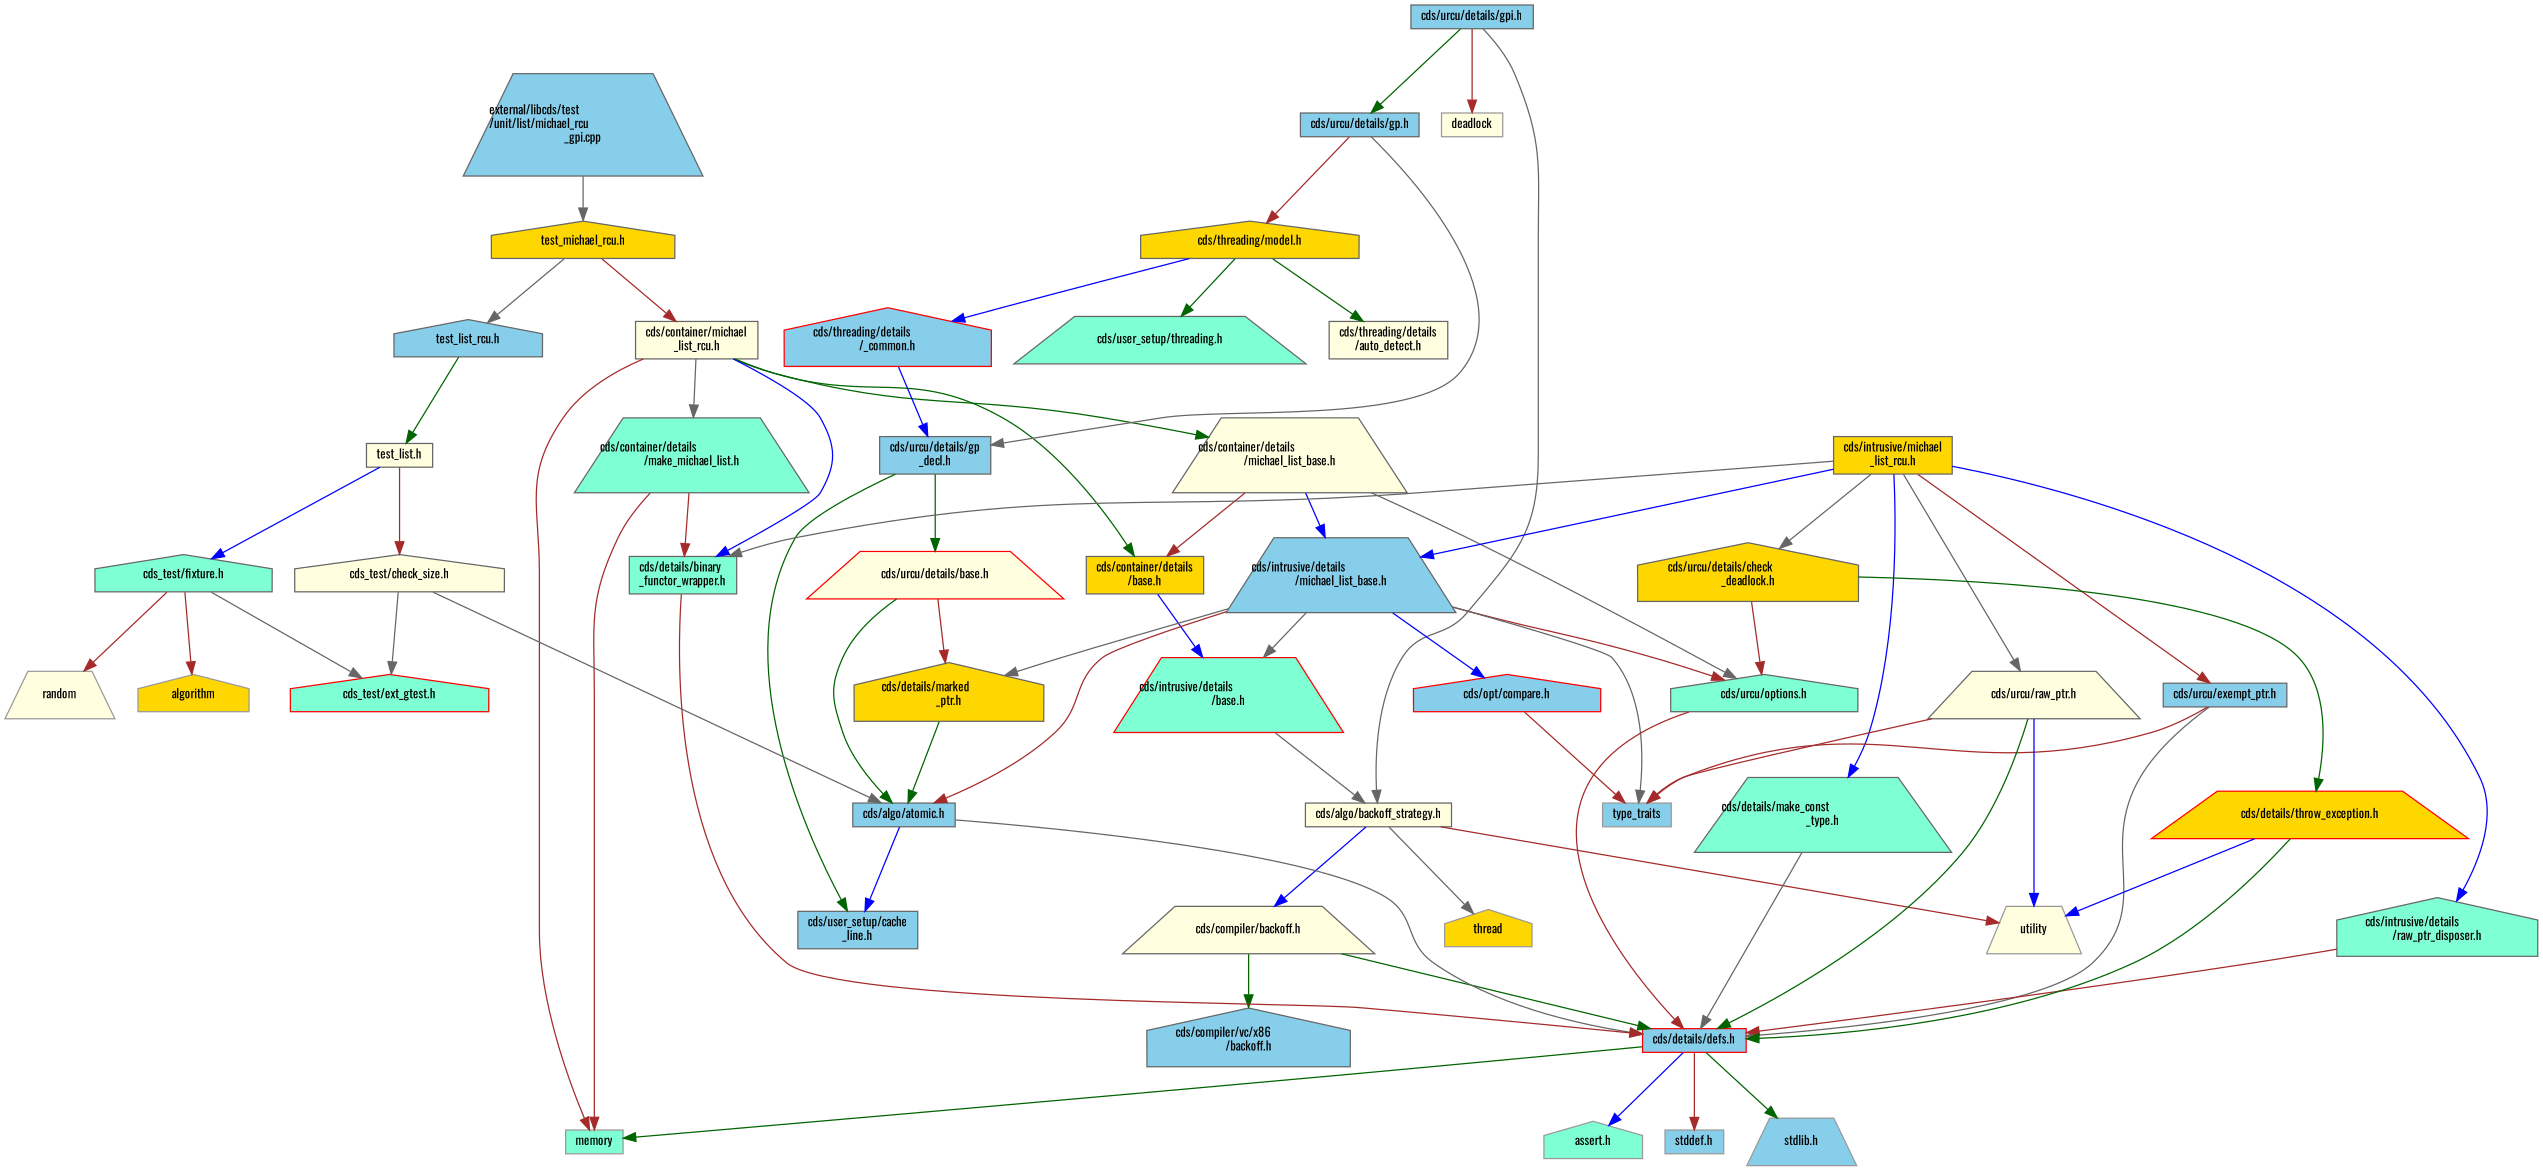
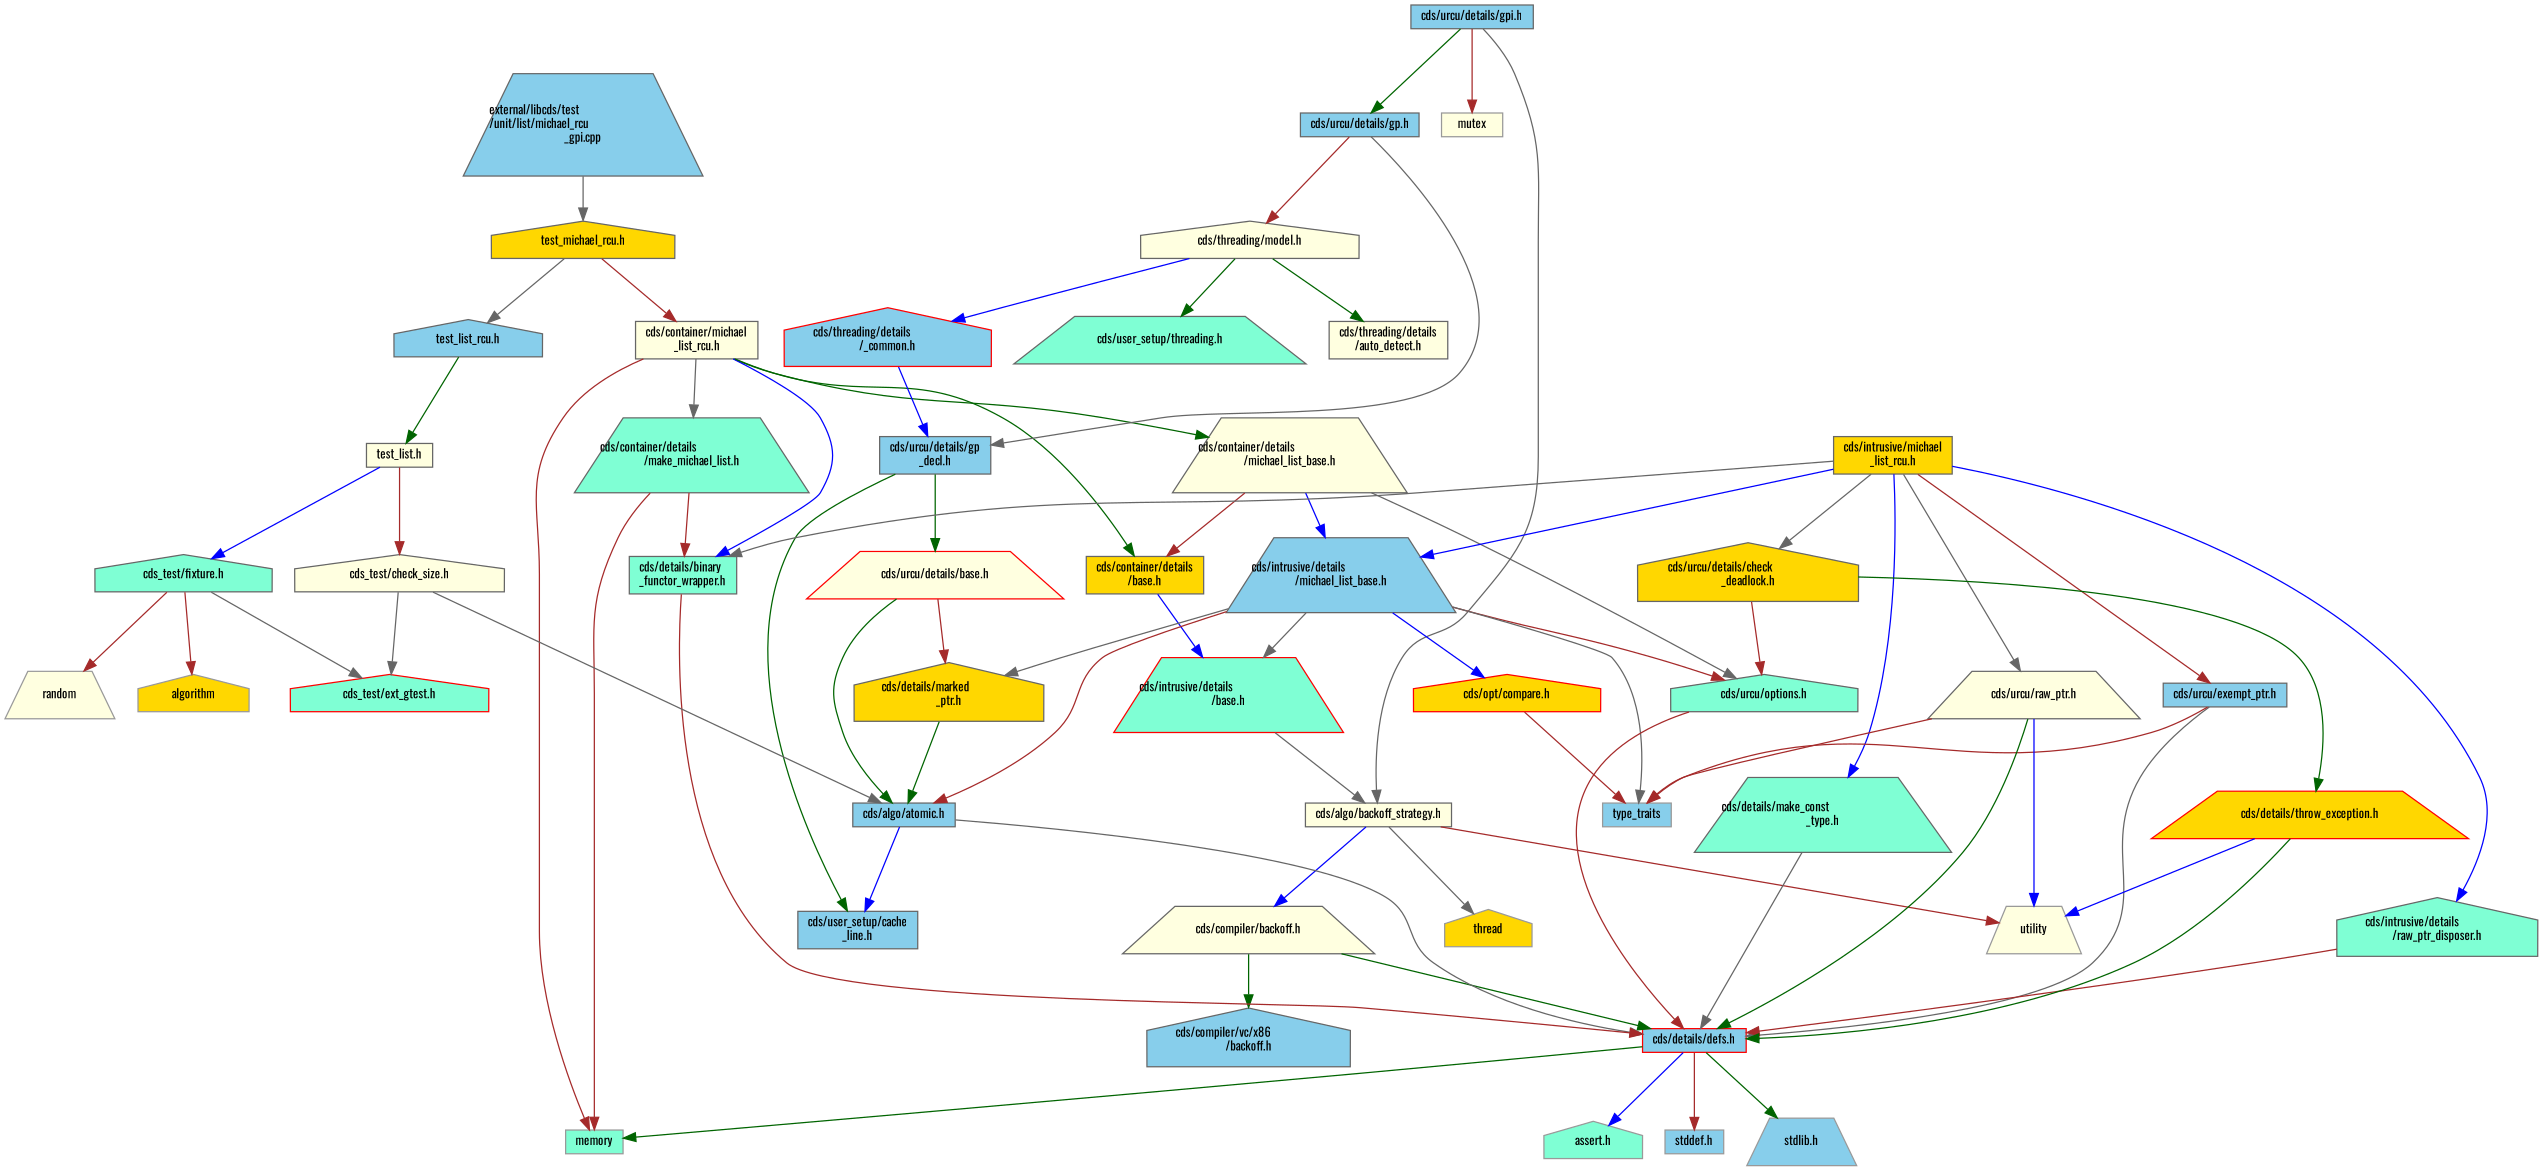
node "deadlock": label "deadlock" -> "mutex"
node "cds/threading/model.h": fillcolor gold -> lightyellow
node "cds/opt/compare.h": fillcolor skyblue -> gold
